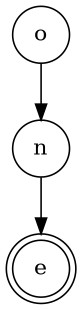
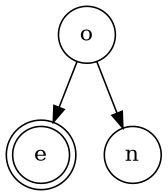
edge "n" -> "e": now "o" -> "e"
